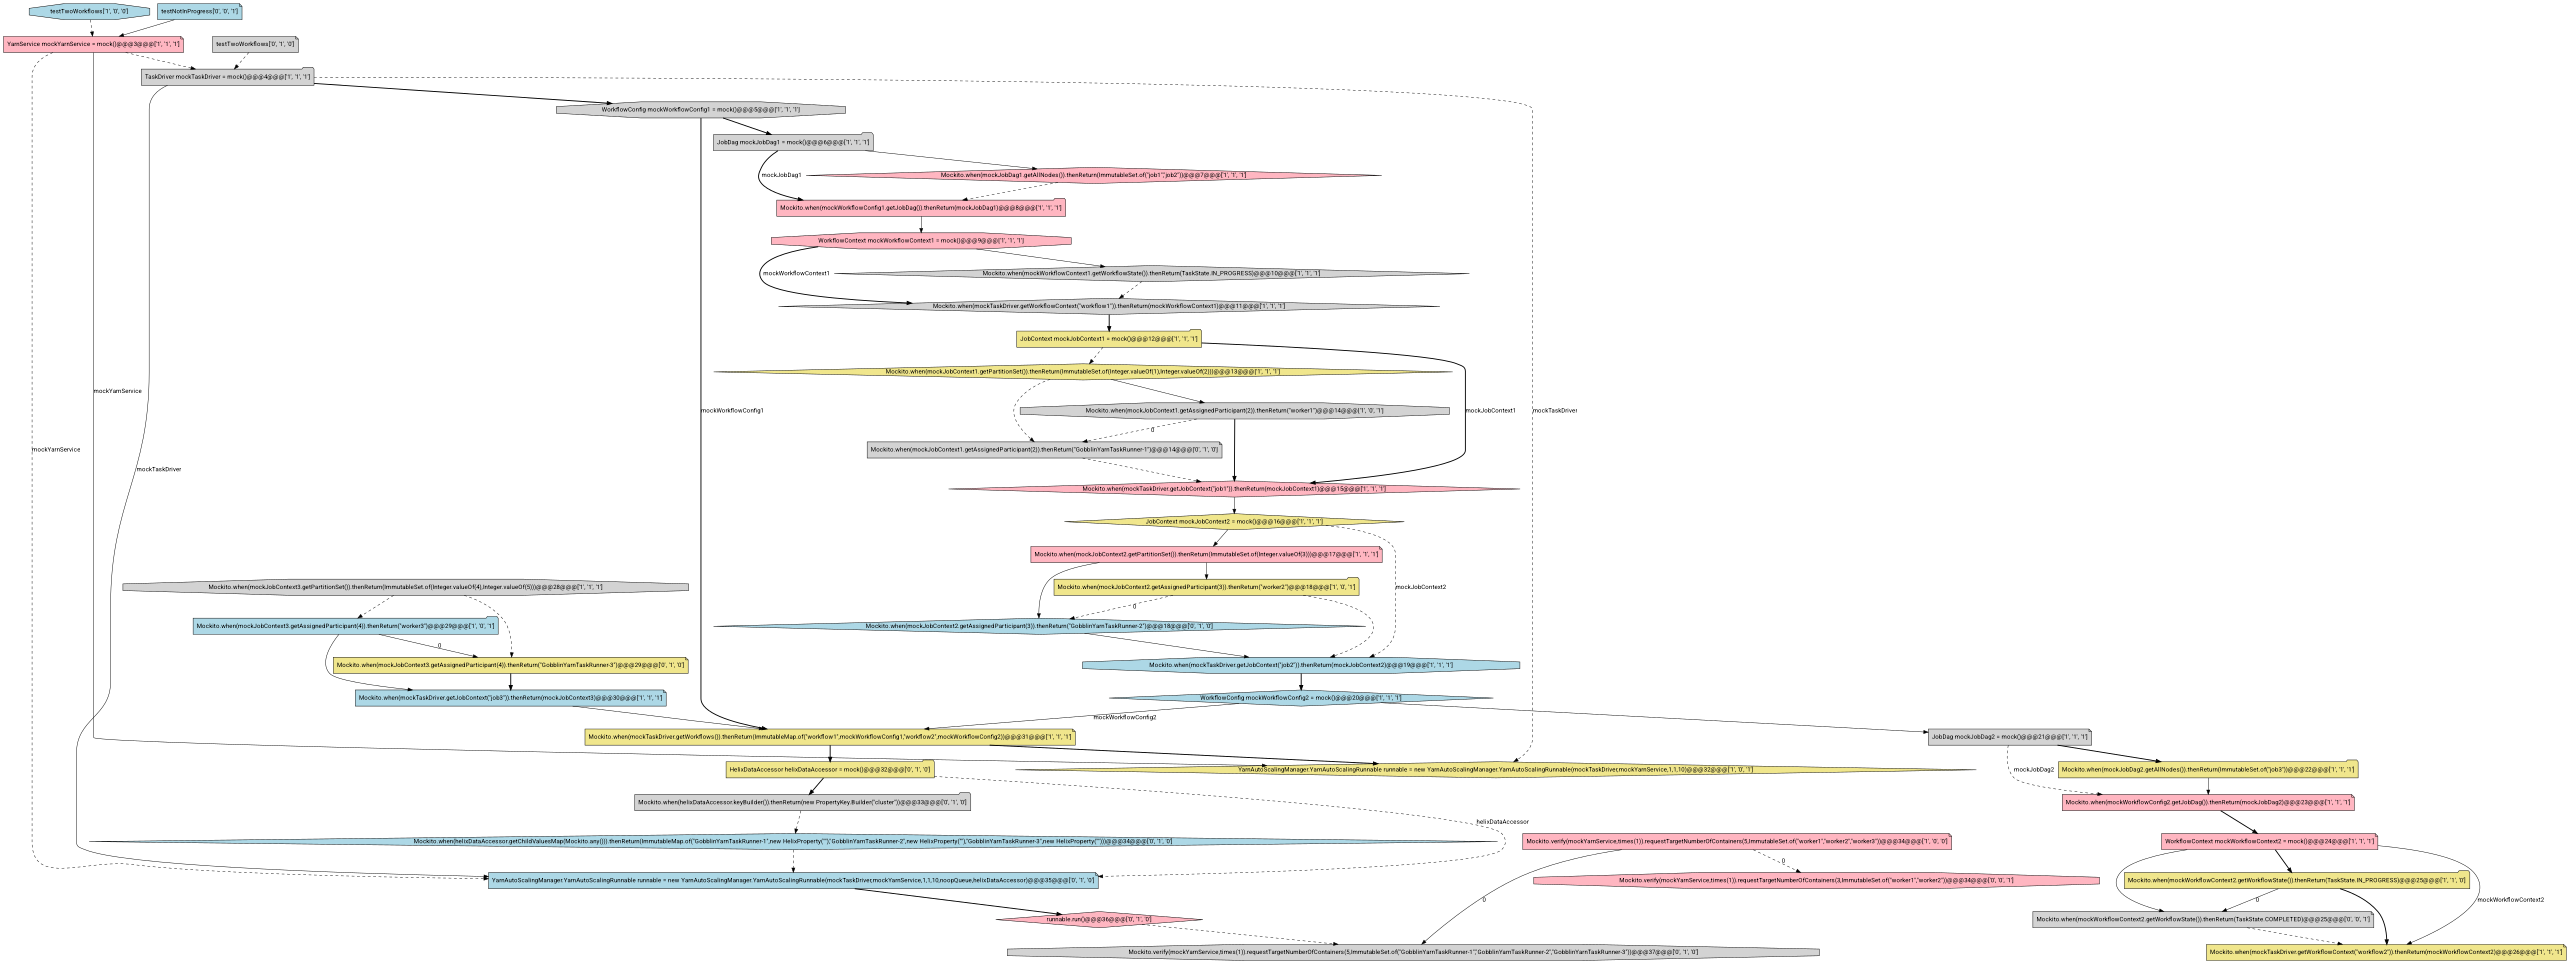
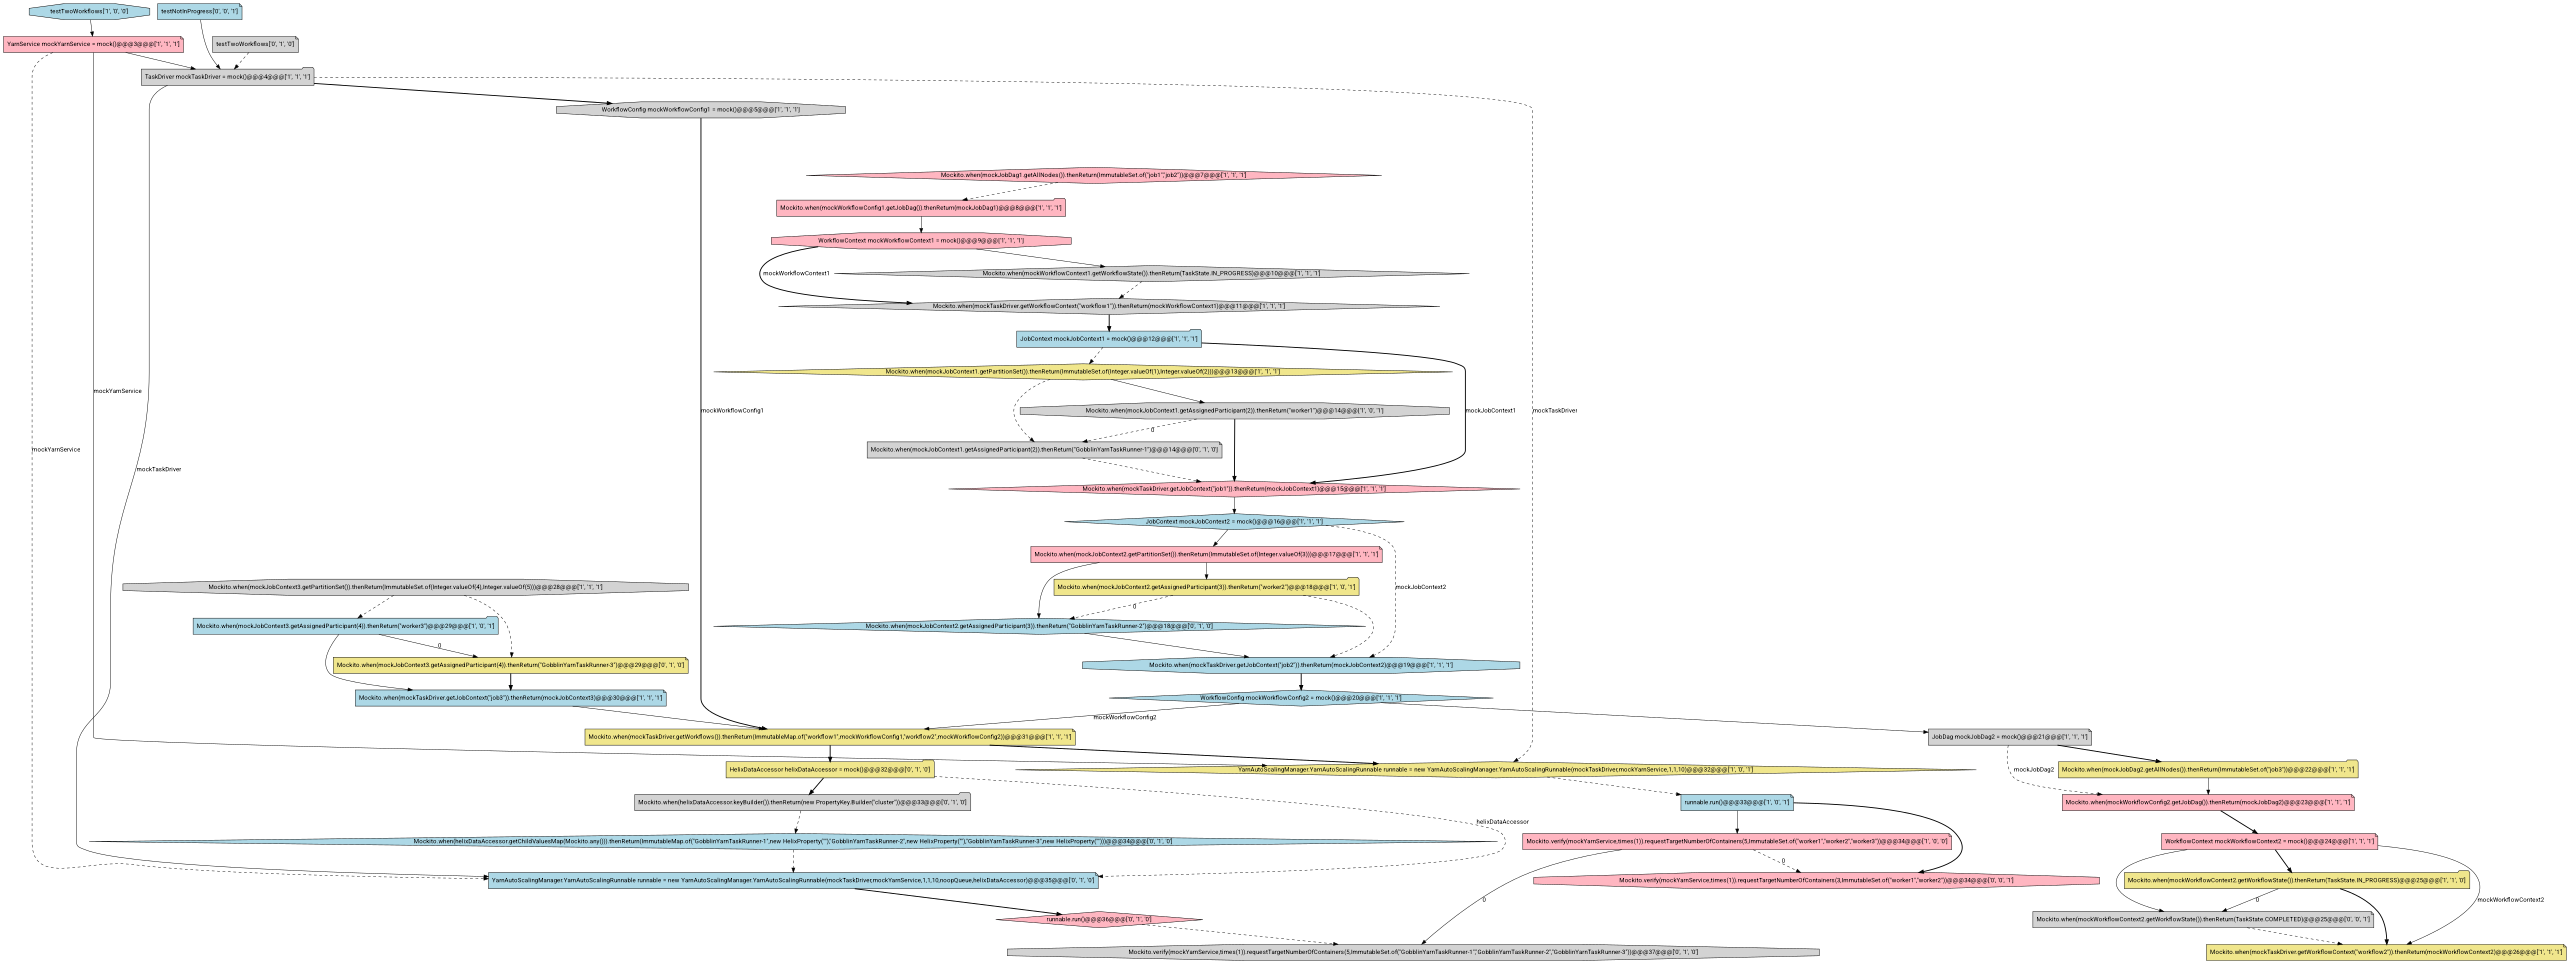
edge "testTwoWorkflows['1', '0', '0']" -> "YarnService mockYarnService = mock()@@@3@@@['1', '1', '1']": style dashed -> solid
edge "testNotInProgress['0', '0', '1']" -> "YarnService mockYarnService = mock()@@@3@@@['1', '1', '1']": now "testNotInProgress['0', '0', '1']" -> "TaskDriver mockTaskDriver = mock()@@@4@@@['1', '1', '1']"
edge "YarnService mockYarnService = mock()@@@3@@@['1', '1', '1']" -> "TaskDriver mockTaskDriver = mock()@@@4@@@['1', '1', '1']": style dashed -> solid
node "JobDag mockJobDag1 = mock()@@@6@@@['1', '1', '1']": removed
node "JobContext mockJobContext1 = mock()@@@12@@@['1', '1', '1']": fillcolor khaki -> lightblue
node "JobContext mockJobContext2 = mock()@@@16@@@['1', '1', '1']": fillcolor khaki -> lightblue
node "runnable.run()@@@33@@@['1', '0', '1']": added
